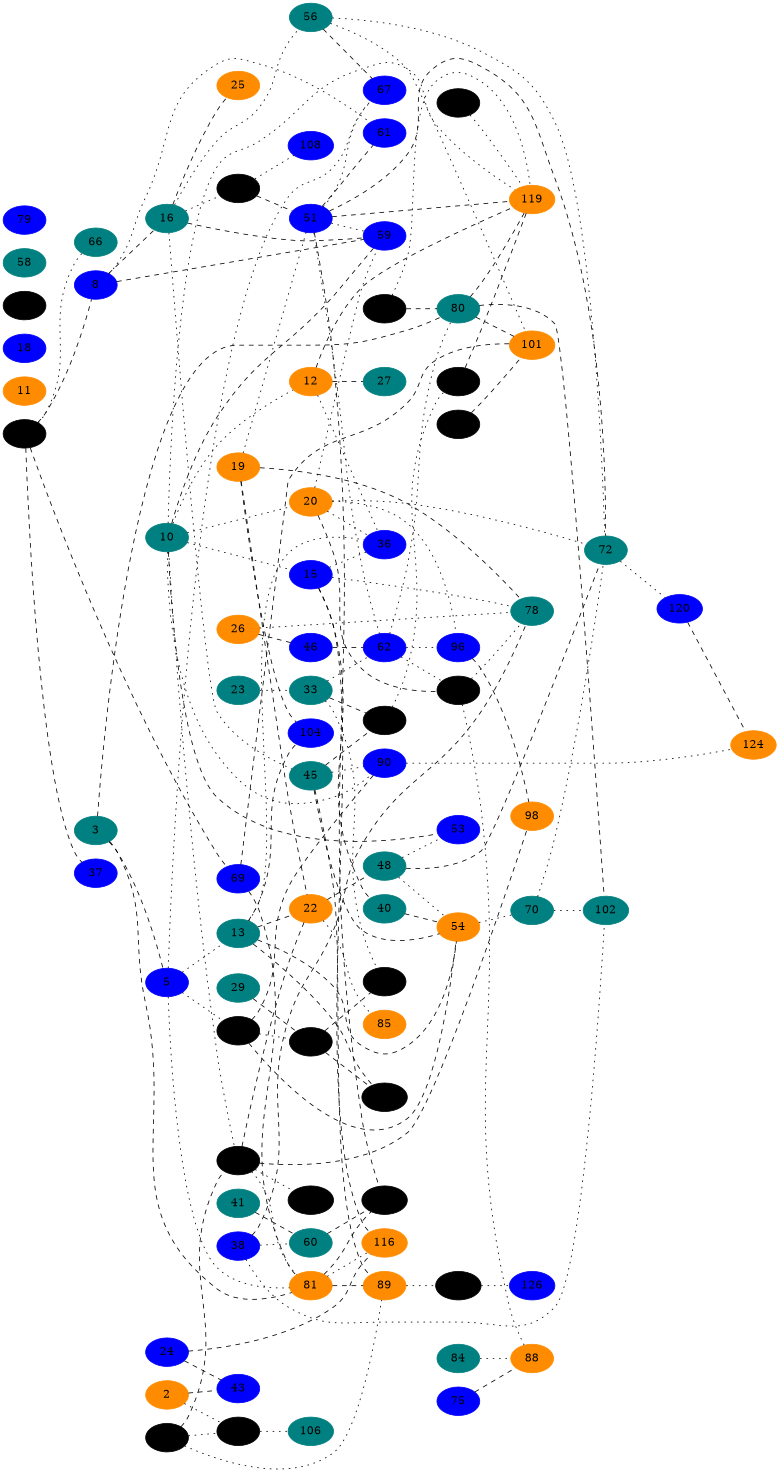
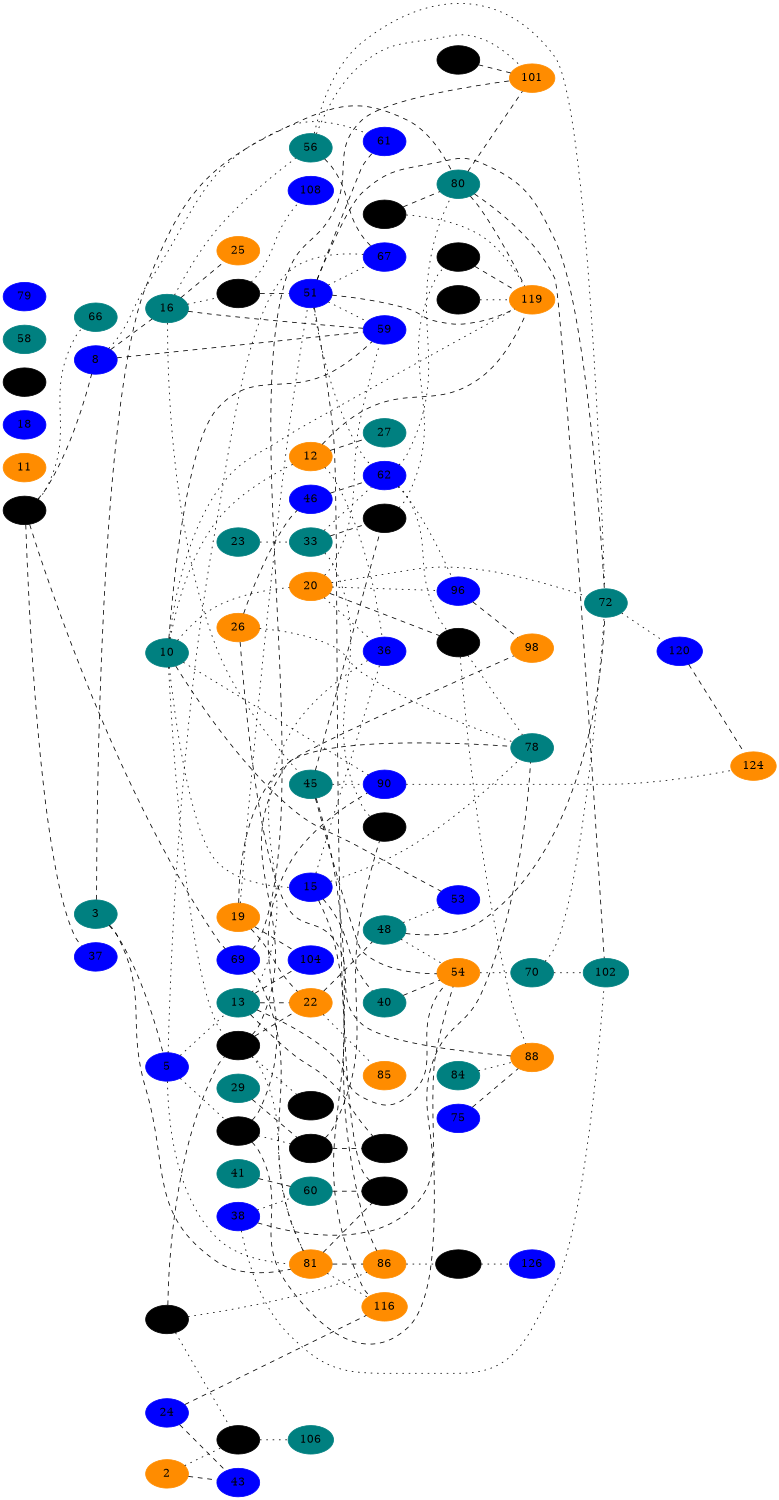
edge "26" -- "88": added
node "89": label "89" -> "86"
